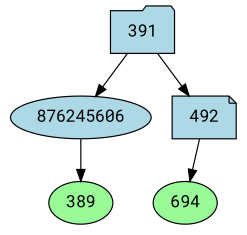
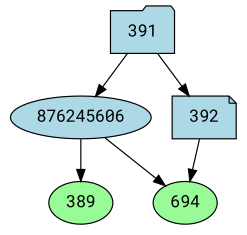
node "492": label "492" -> "392"
edge "876245606" -> "694": added
